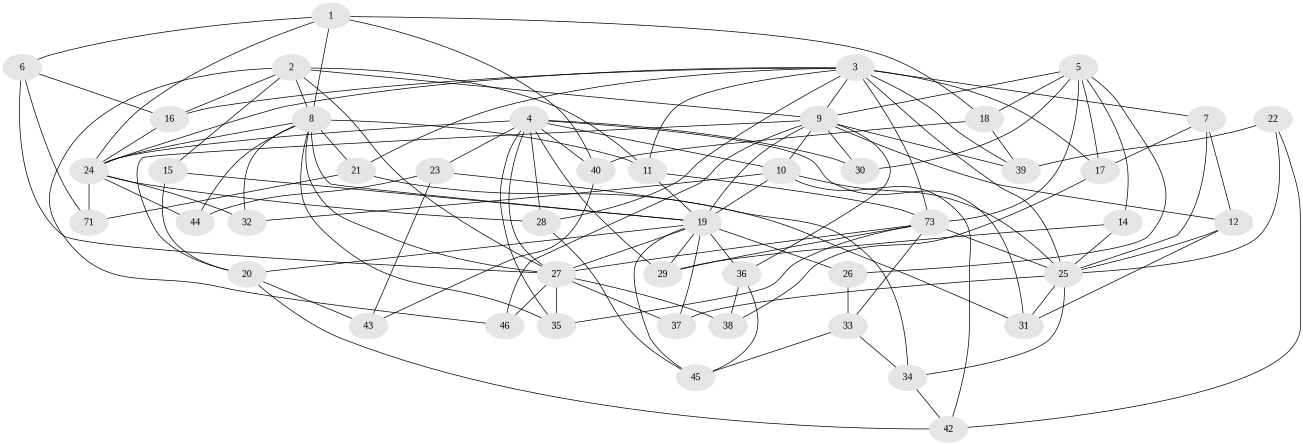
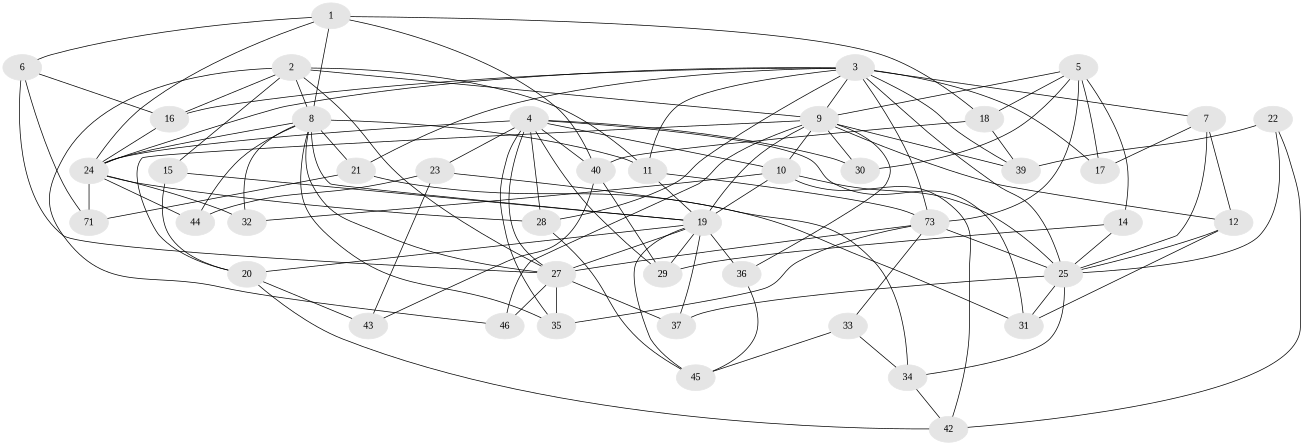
edge "73" -- "29": now "40" -- "29"
node "26": removed
node "38": removed
